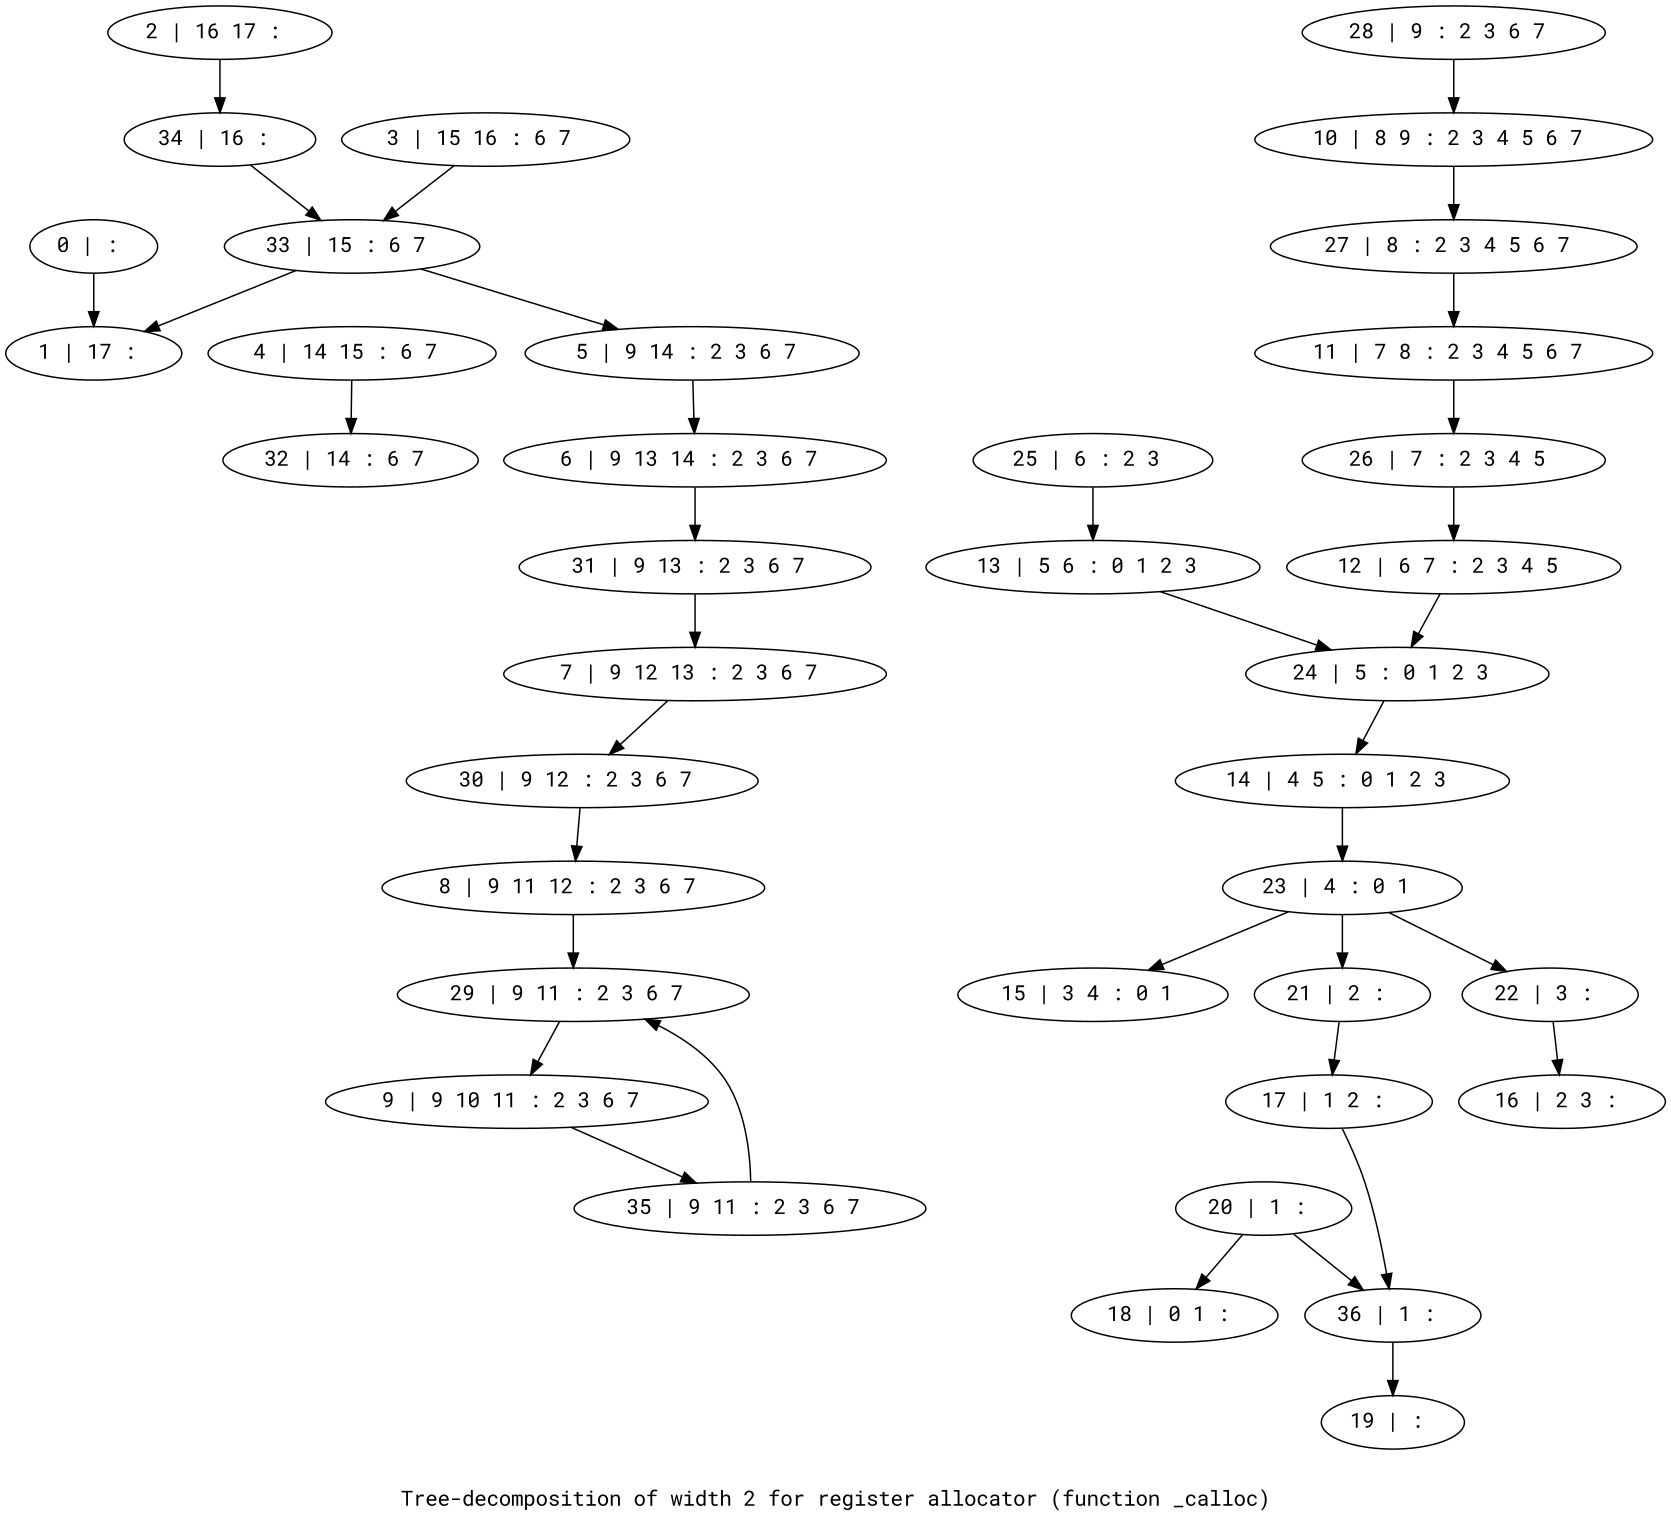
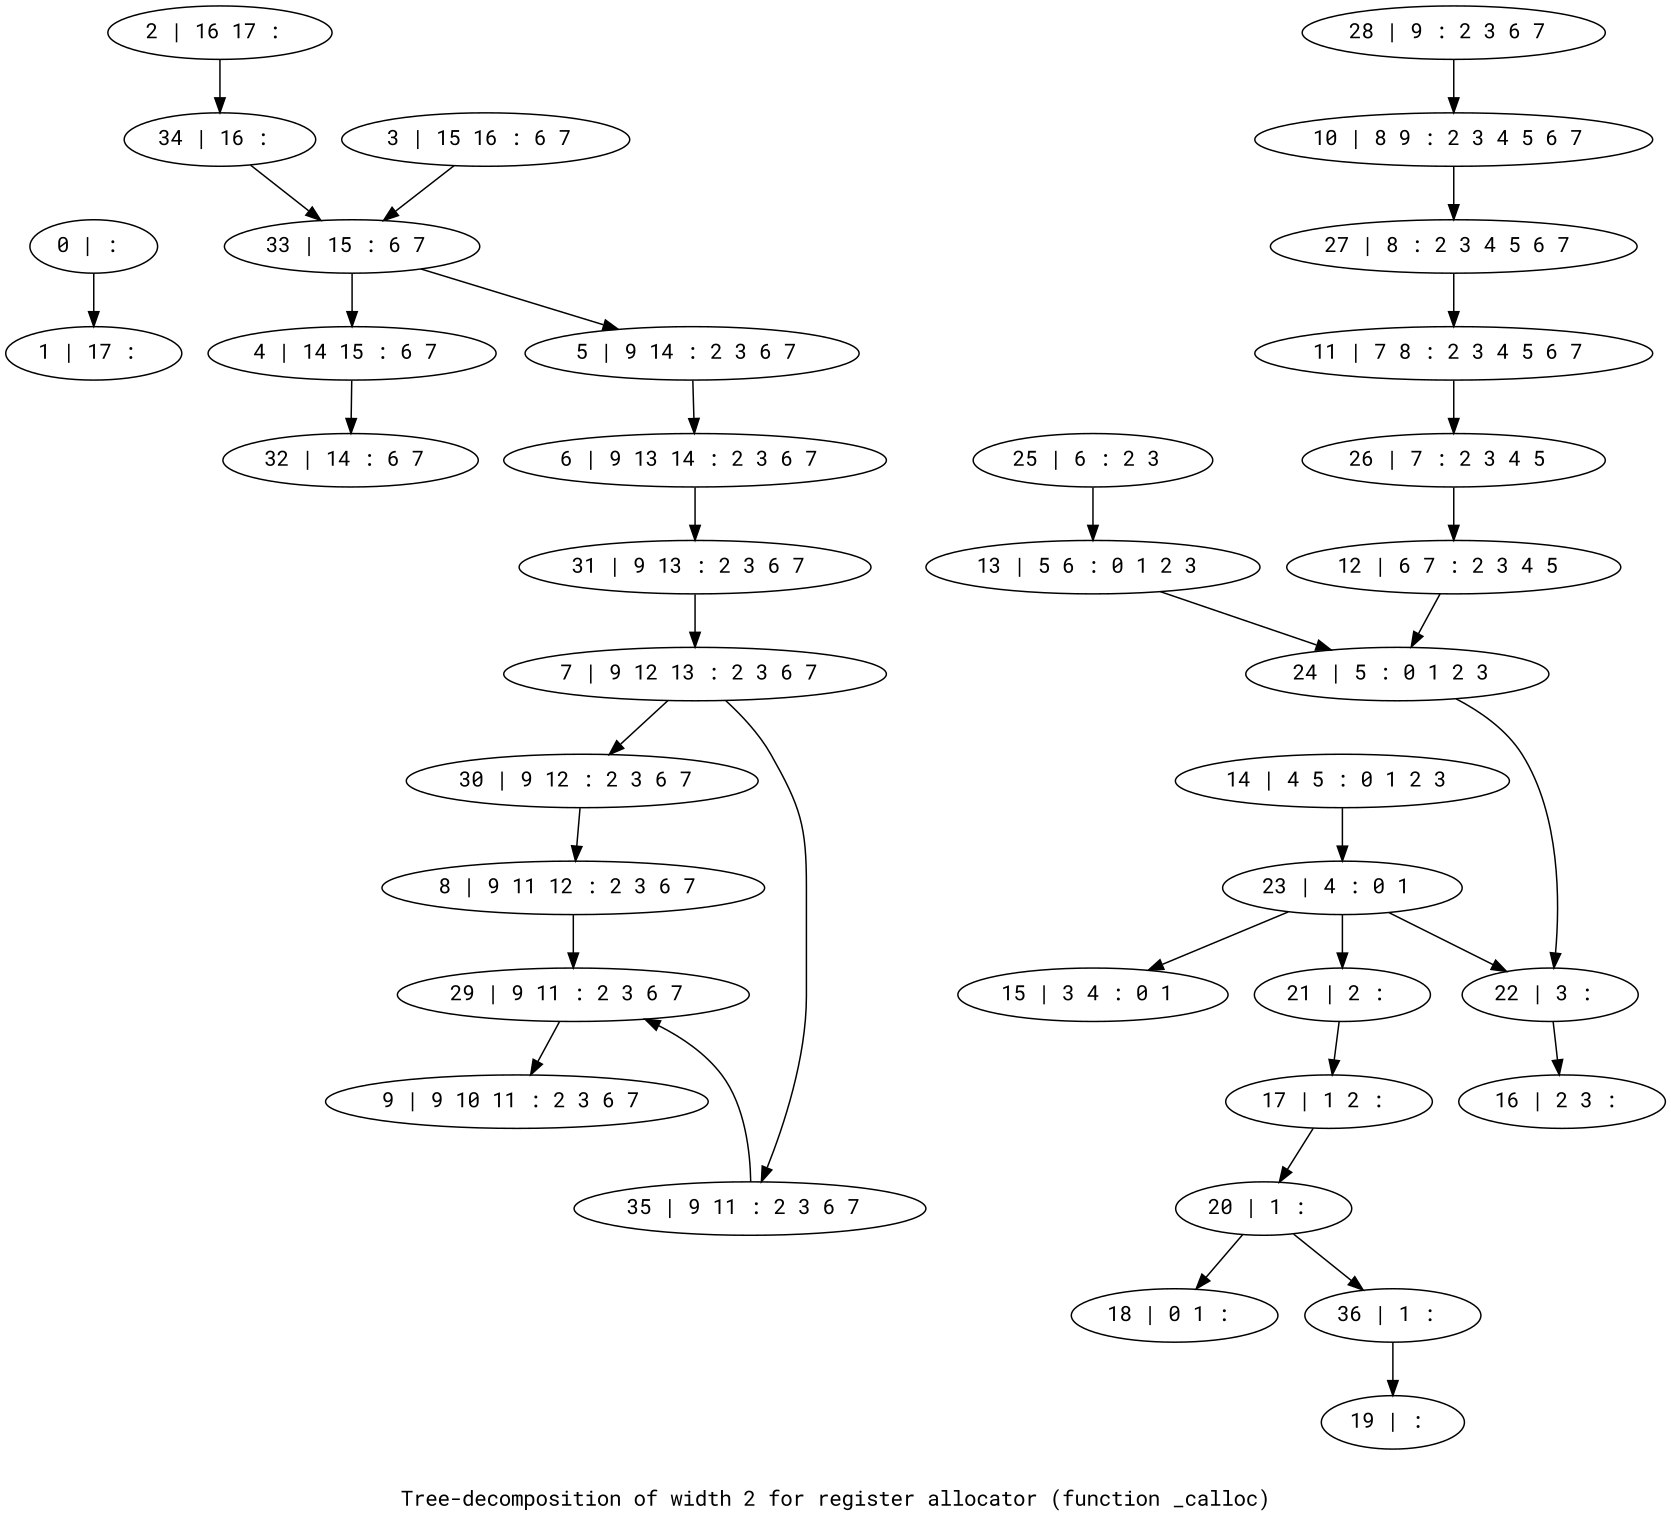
edge "33 | 15 : 6 7" -> "1 | 17 :": now "33 | 15 : 6 7" -> "4 | 14 15 : 6 7"
edge "24 | 5 : 0 1 2 3" -> "14 | 4 5 : 0 1 2 3": now "24 | 5 : 0 1 2 3" -> "22 | 3 :"
edge "9 | 9 10 11 : 2 3 6 7" -> "35 | 9 11 : 2 3 6 7": now "7 | 9 12 13 : 2 3 6 7" -> "35 | 9 11 : 2 3 6 7"
edge "17 | 1 2 :" -> "36 | 1 :": now "17 | 1 2 :" -> "20 | 1 :"
